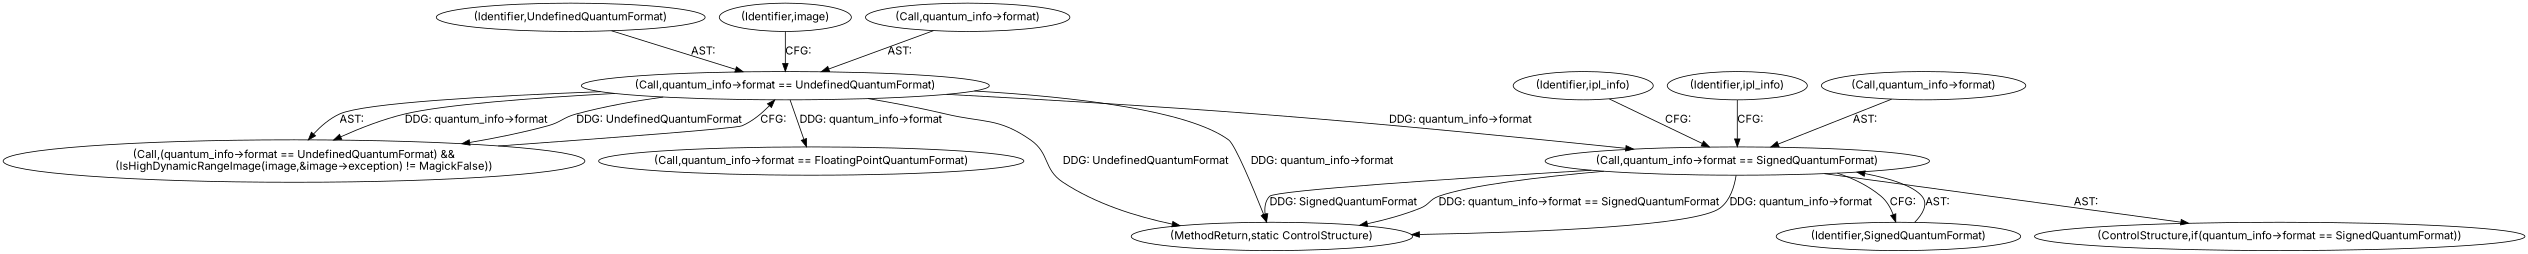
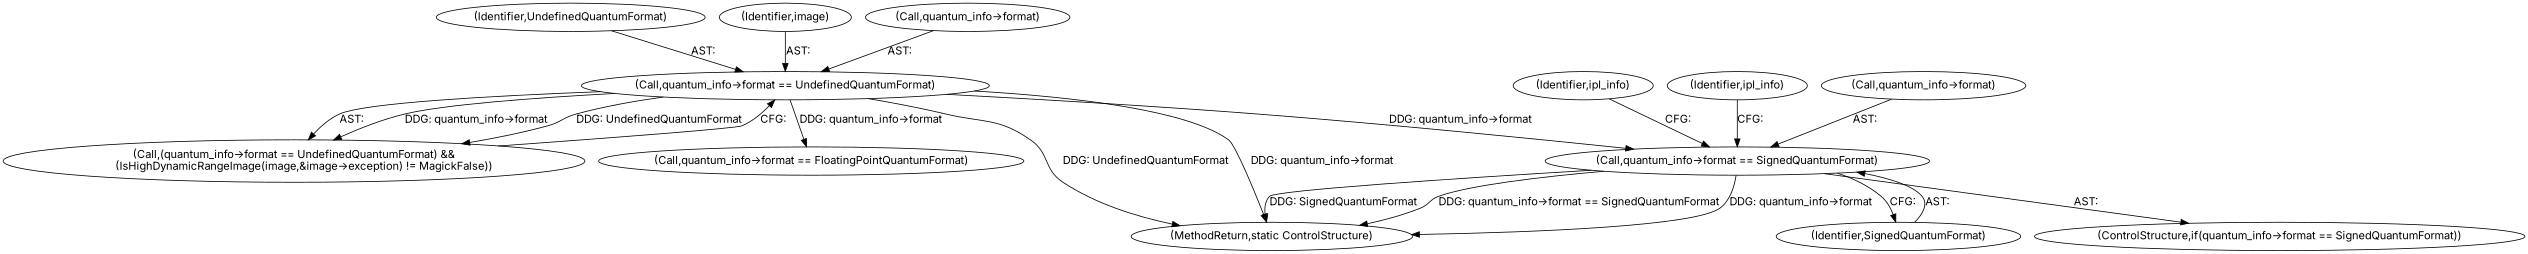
edge "(Identifier,image)" -> "(Call,quantum_info->format == UndefinedQuantumFormat)": label "CFG: " -> "AST: "
